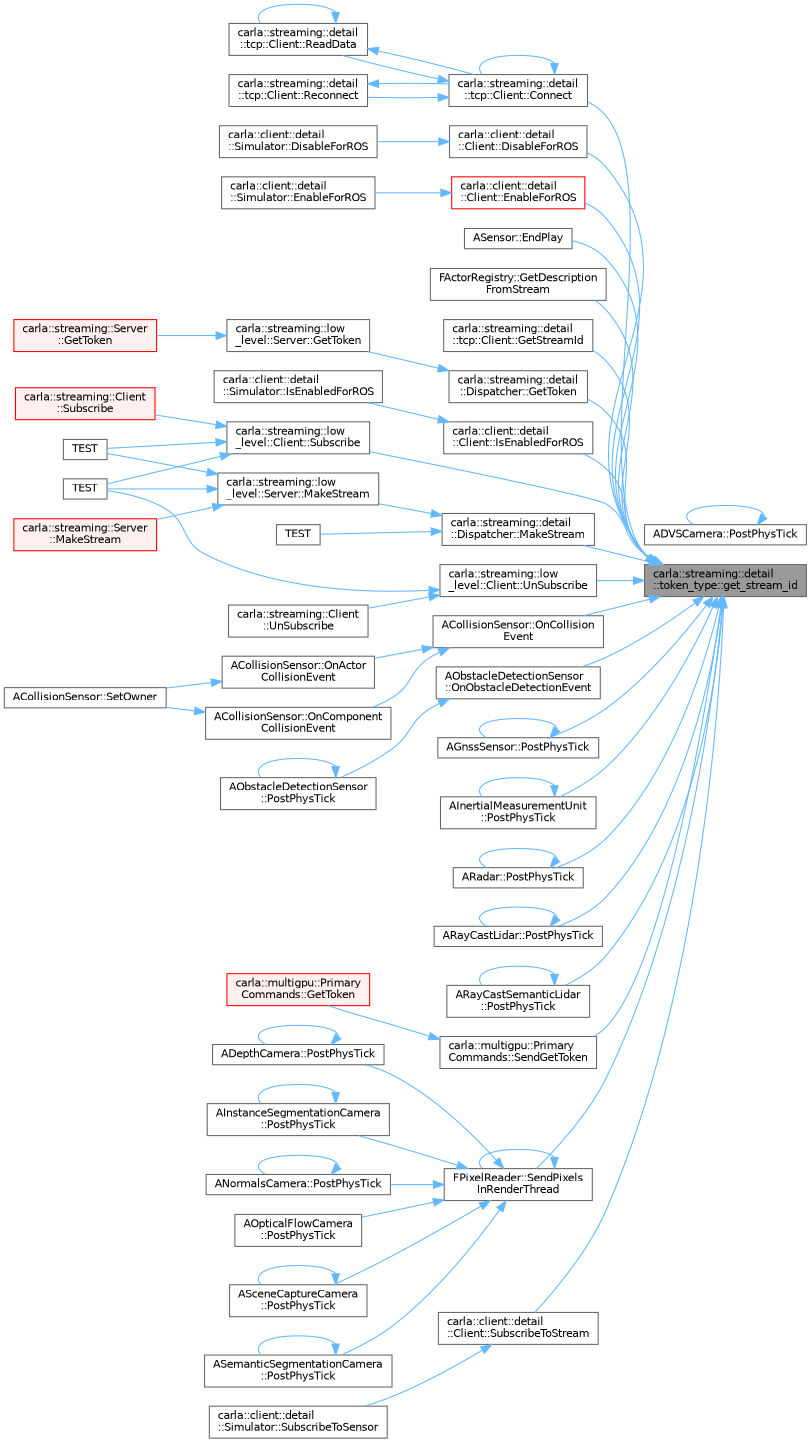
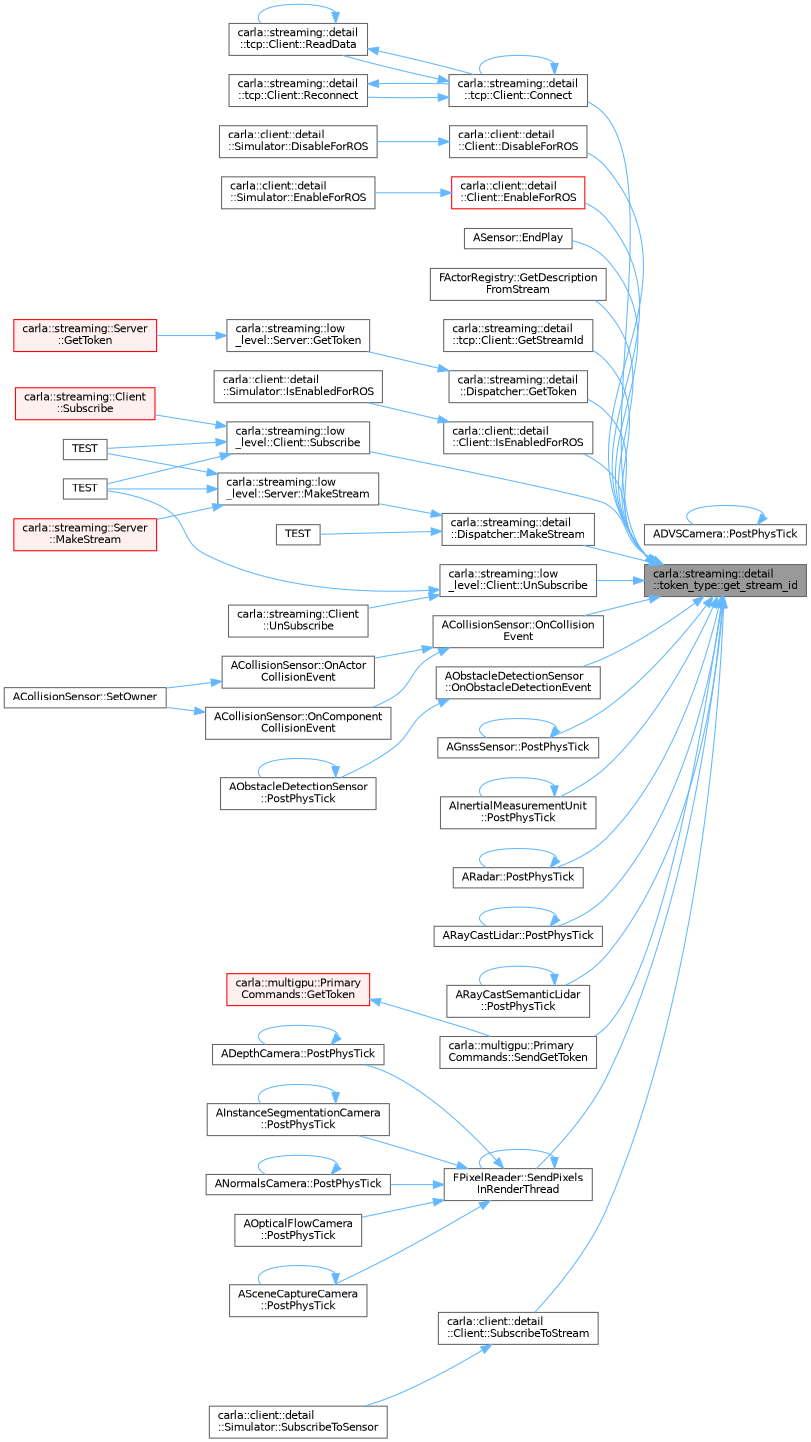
edge "carla::multigpu::Primary Commands::GetToken" -> "carla::multigpu::Primary Commands::SendGetToken": reversed
node "ASemanticSegmentationCamera ::PostPhysTick": removed
